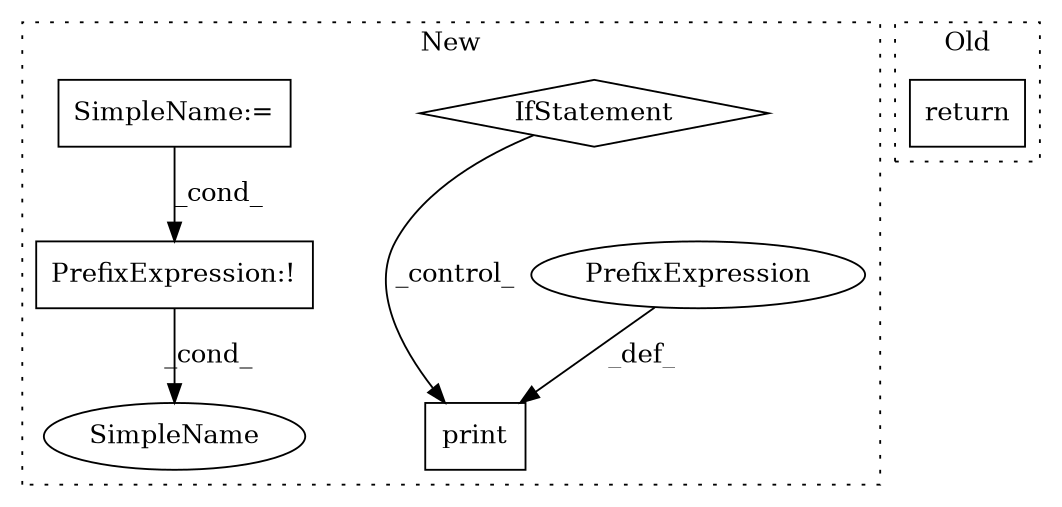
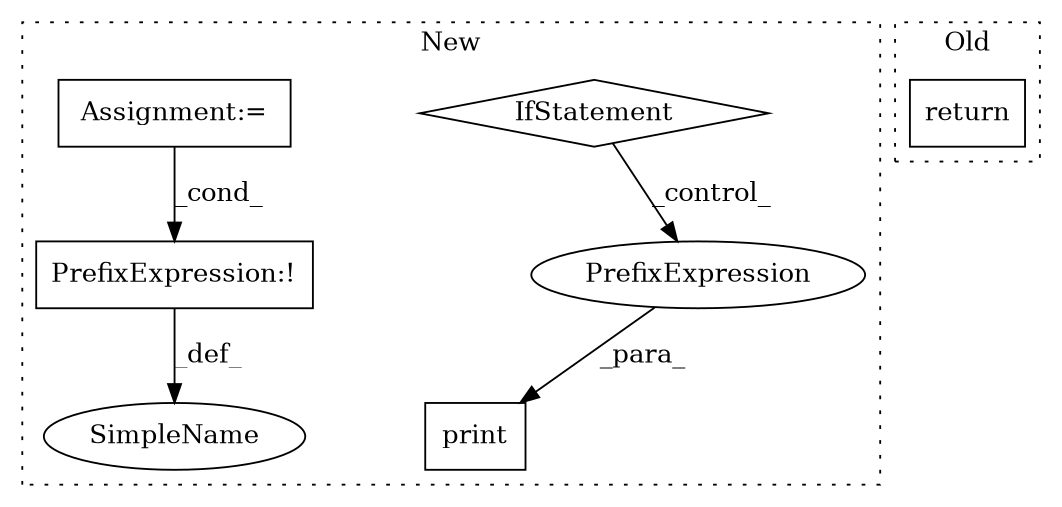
node "SimpleName:=": label "SimpleName:=" -> "Assignment:="
edge "IfStatement" -> "print": now "IfStatement" -> "PrefixExpression"
edge "PrefixExpression:!" -> "SimpleName": label "_cond_" -> "_def_"
edge "PrefixExpression" -> "print": label "_def_" -> "_para_"
